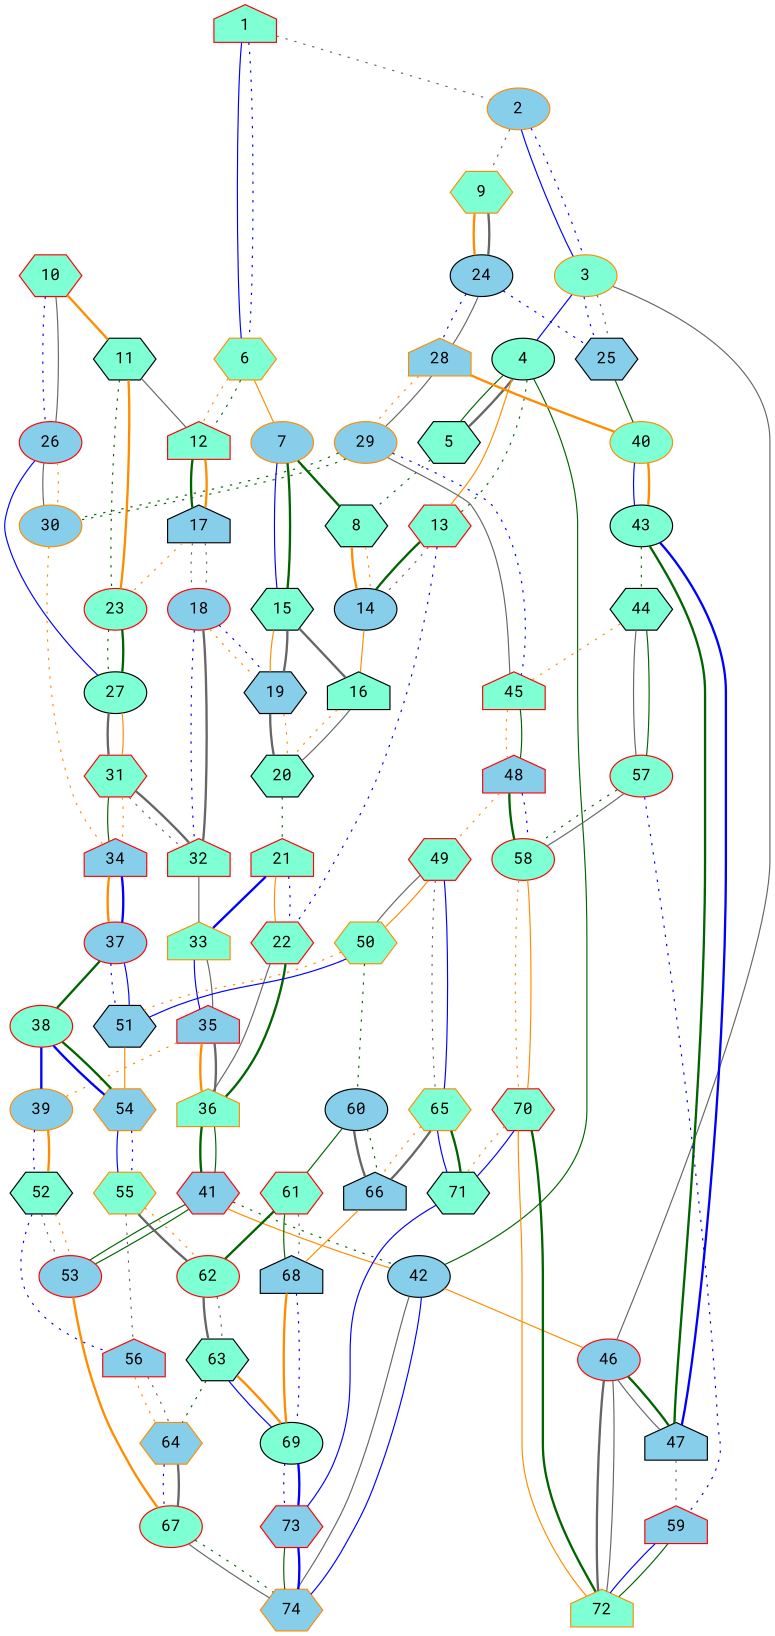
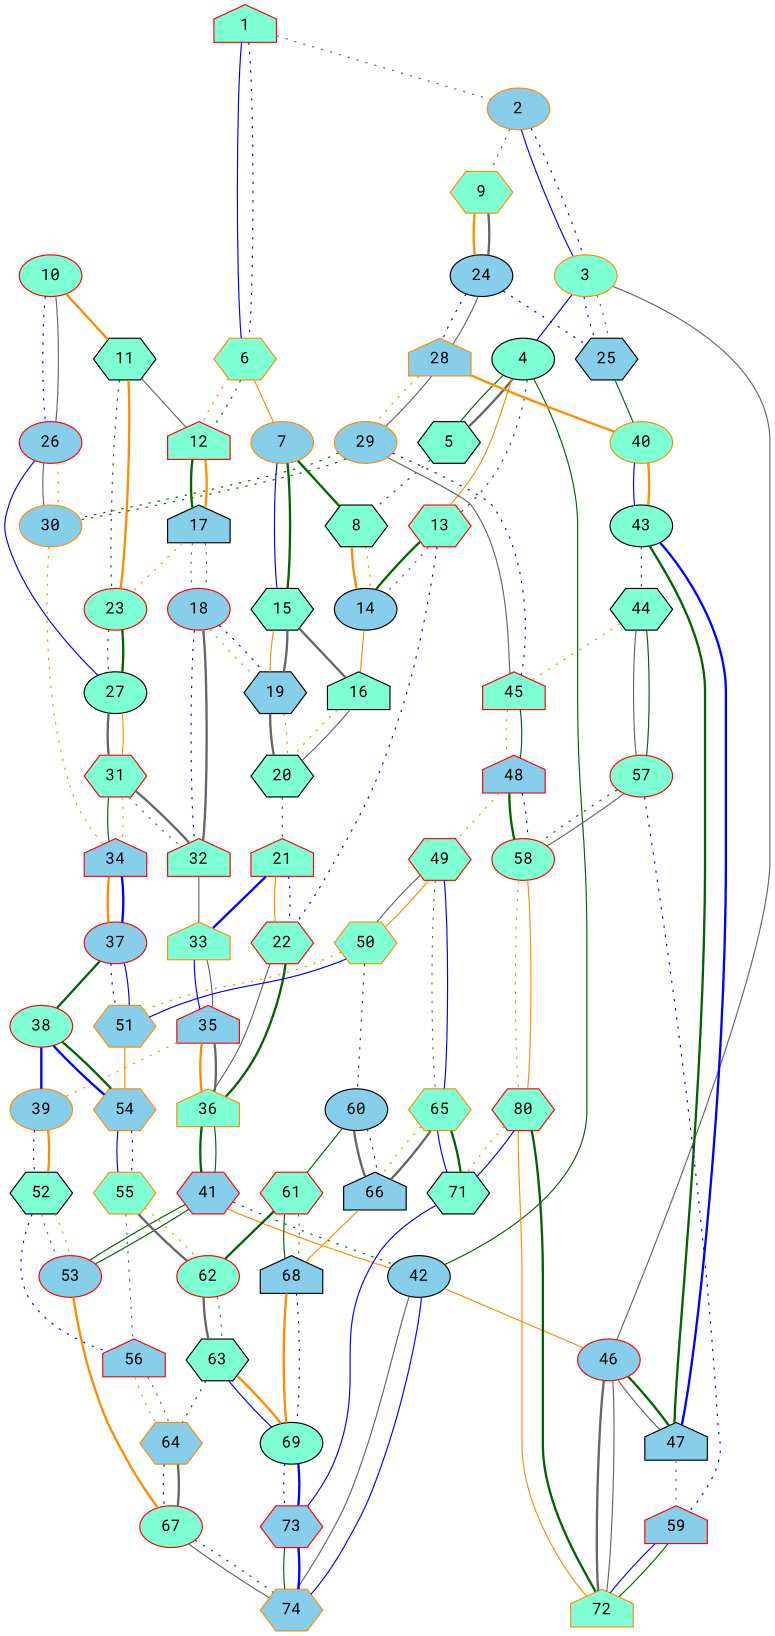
node "10": shape hexagon -> ellipse
node "51": color black -> darkorange
node "70": label "70" -> "80"
